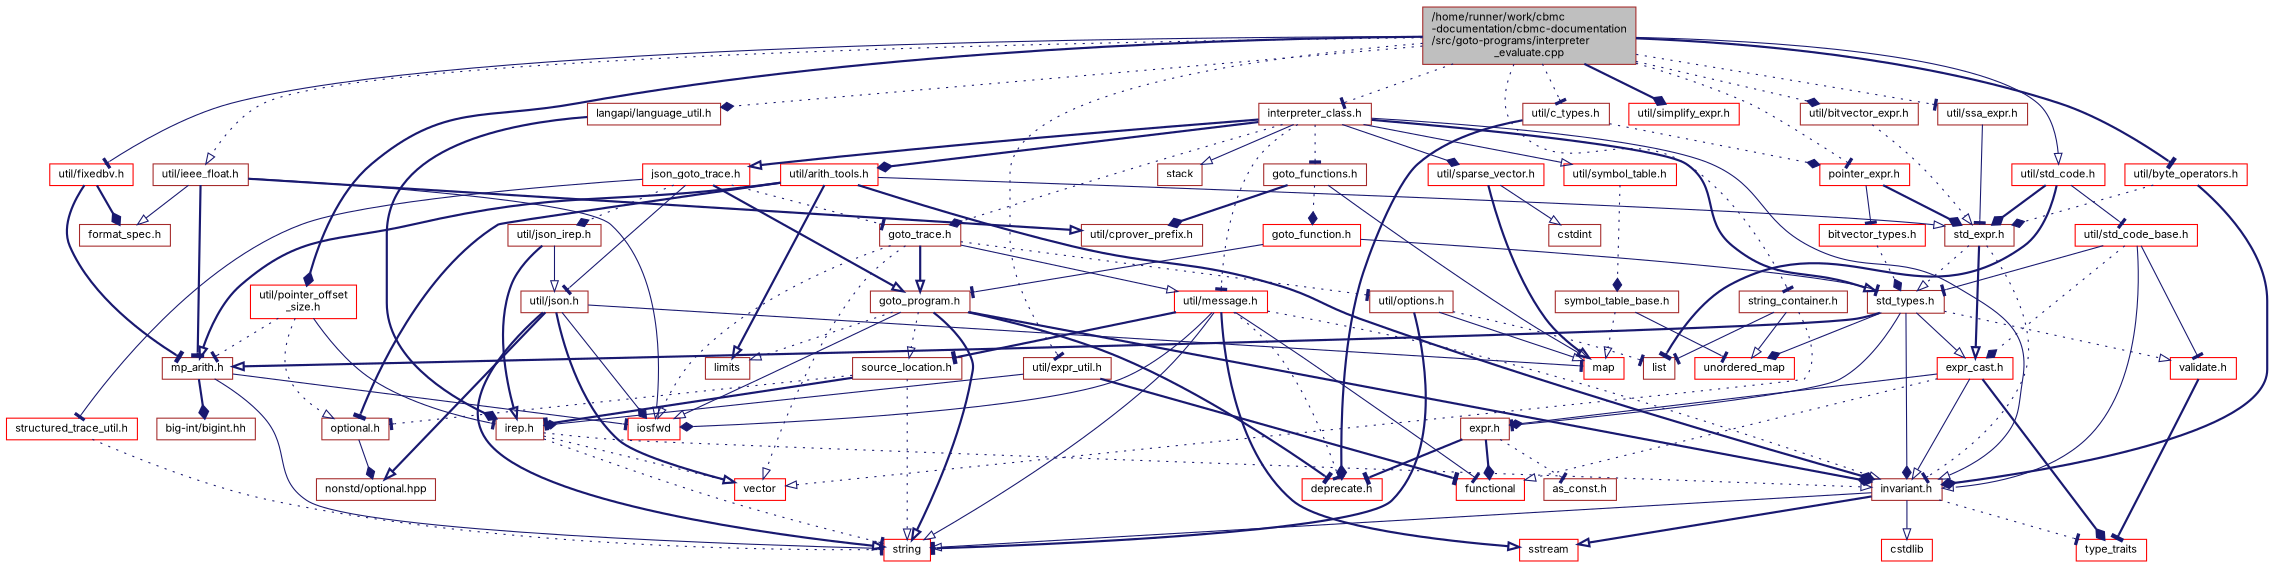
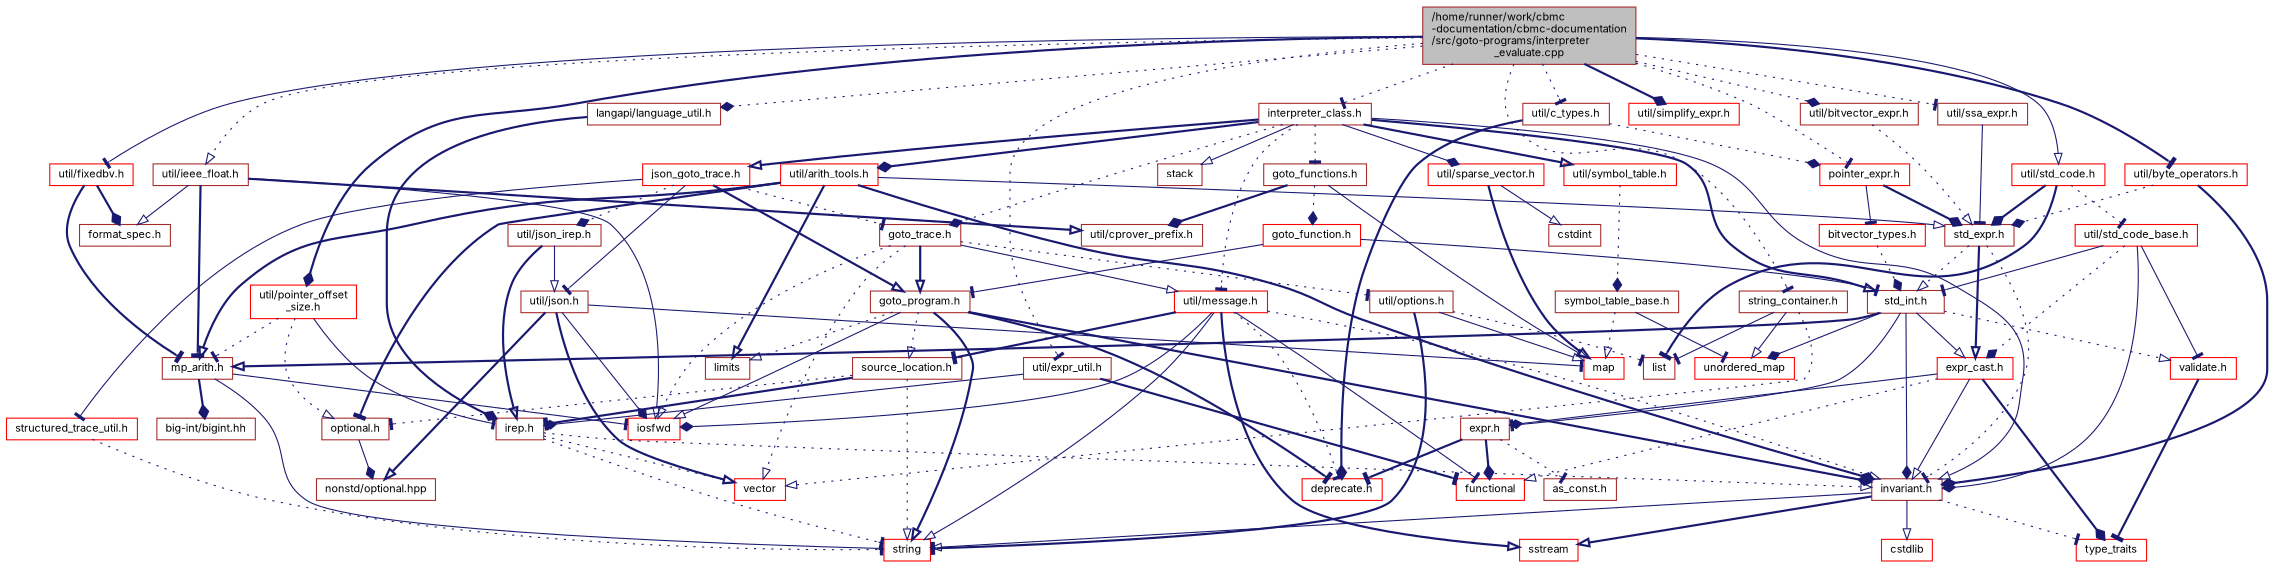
edge "interpreter_class.h" -> "util/symbol_table.h": style solid -> bold
edge "util/std_code.h" -> "util/std_code_base.h": style solid -> dotted
node "std_types.h": label "std_types.h" -> "std_int.h"
edge "util/std_code_base.h" -> "invariant.h": arrowhead onormal -> diamond
edge "util/json.h" -> "string": removed
